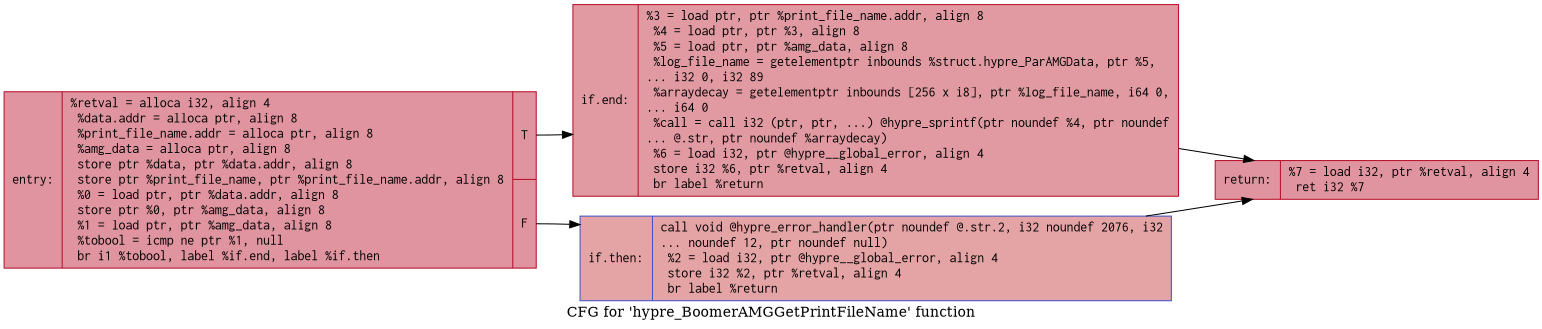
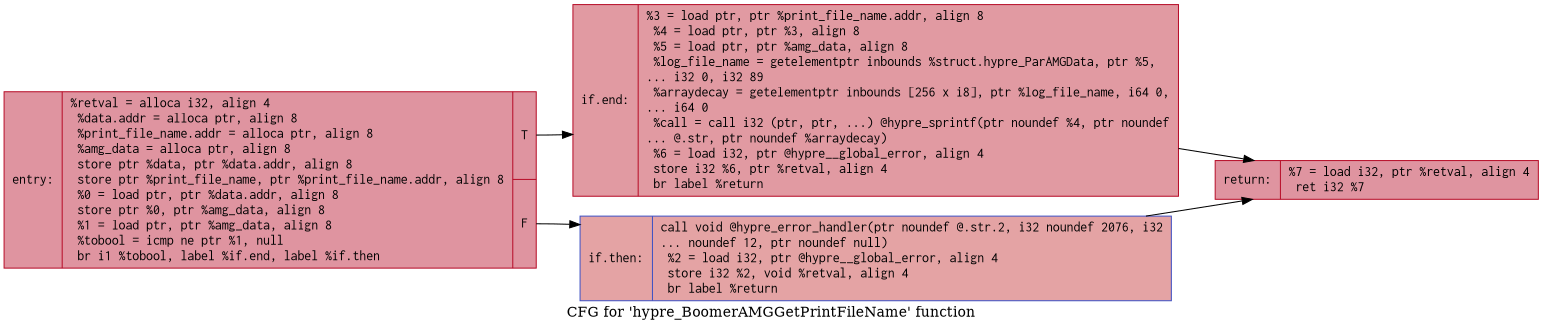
node "if.then:": text "store i32 %2, ptr %retval, align 4" -> "store i32 %2, void %retval, align 4"
